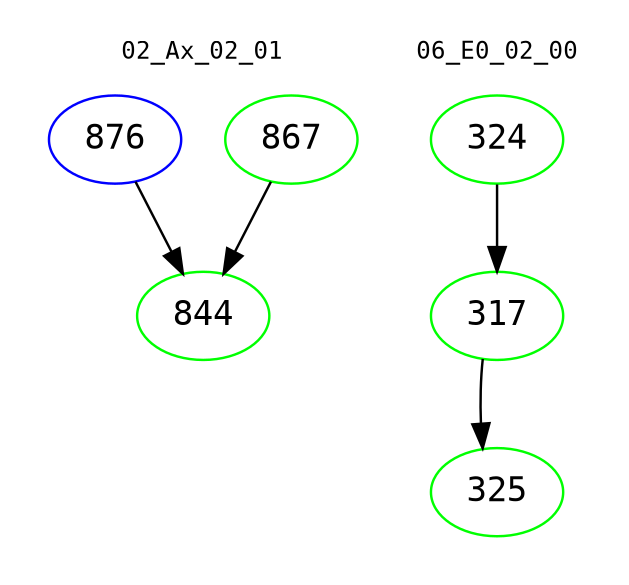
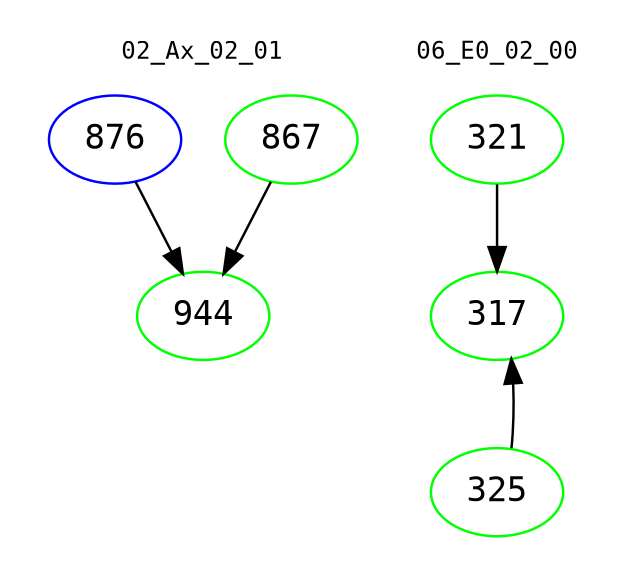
node "324": label "324" -> "321"
node "844": label "844" -> "944"
edge "317" -> "325": reversed
